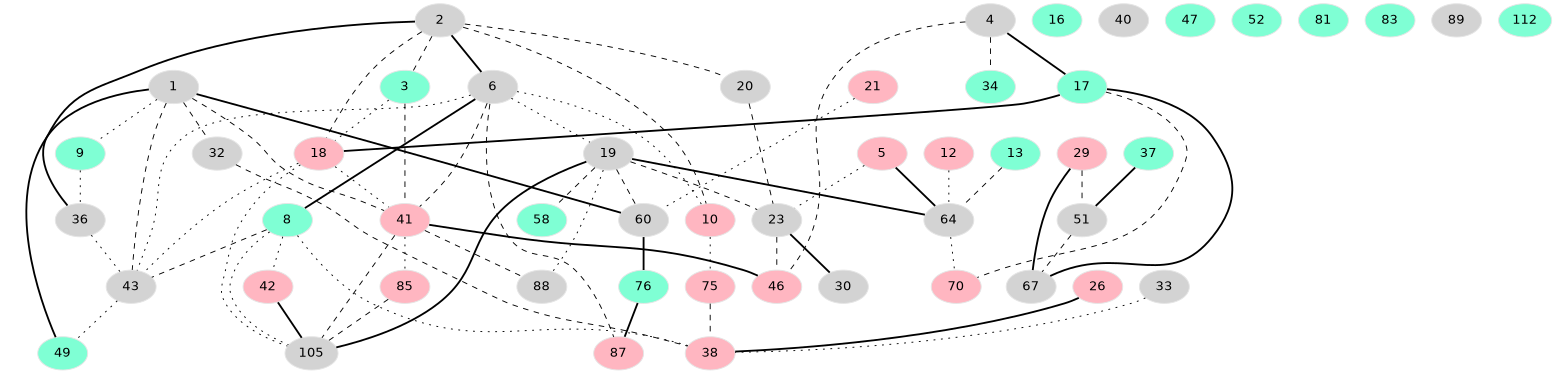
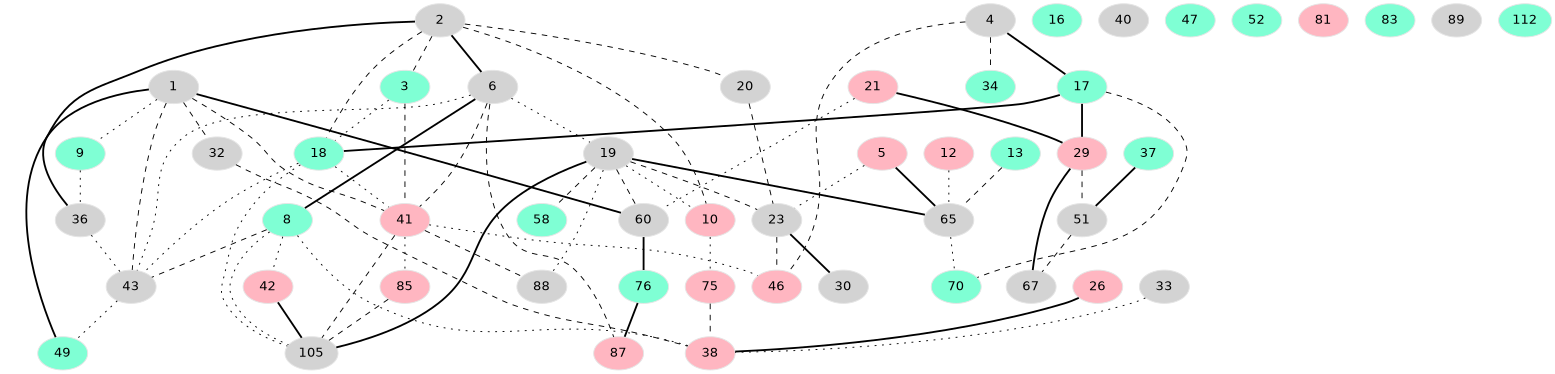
node "81": fillcolor aquamarine -> lightpink
edge "21" -- "29": added
edge "6" -- "10": now "19" -- "10"
node "18": fillcolor lightpink -> aquamarine
edge "17" -- "67": now "17" -- "29"
node "64": label "64" -> "65"
edge "41" -- "46": style bold -> dotted
node "70": fillcolor lightpink -> aquamarine
